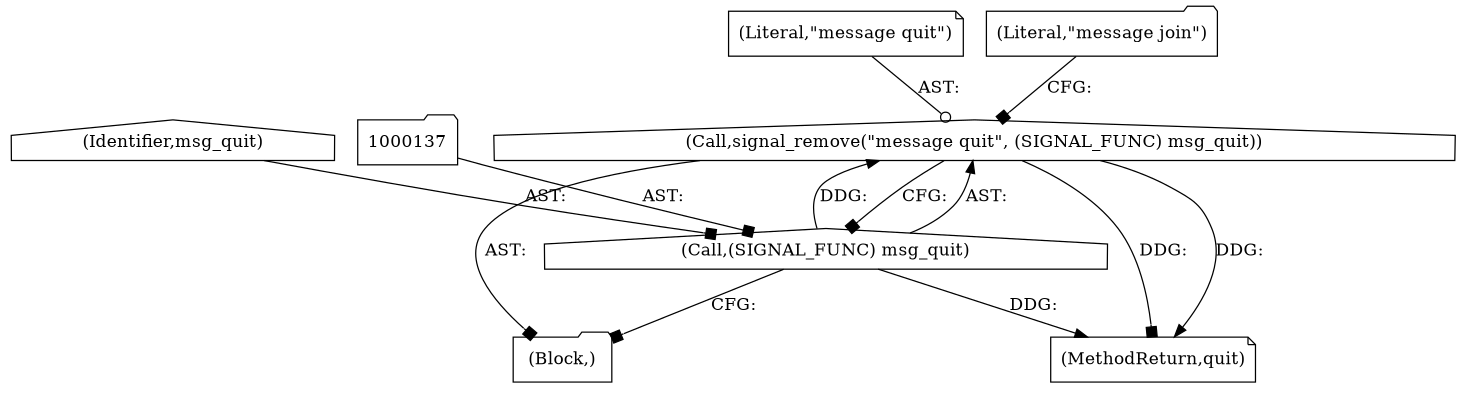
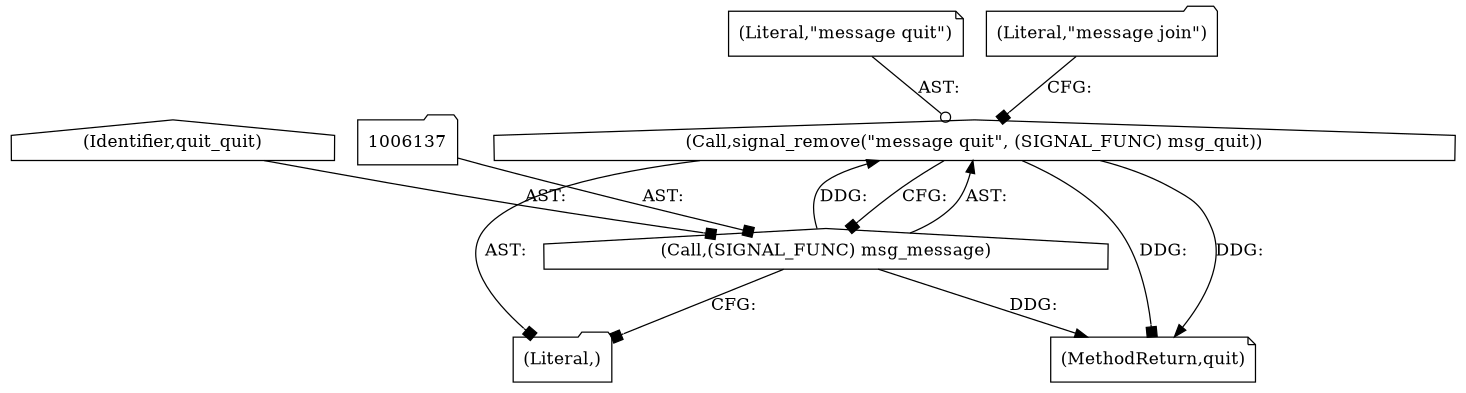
node "(Identifier,msg_quit)": label "(Identifier,msg_quit)" -> "(Identifier,quit_quit)"
node "1000137": label "1000137" -> "1006137"
node "(Call,(SIGNAL_FUNC) msg_quit)": label "(Call,(SIGNAL_FUNC) msg_quit)" -> "(Call,(SIGNAL_FUNC) msg_message)"
node "(Block,)": label "(Block,)" -> "(Literal,)"
